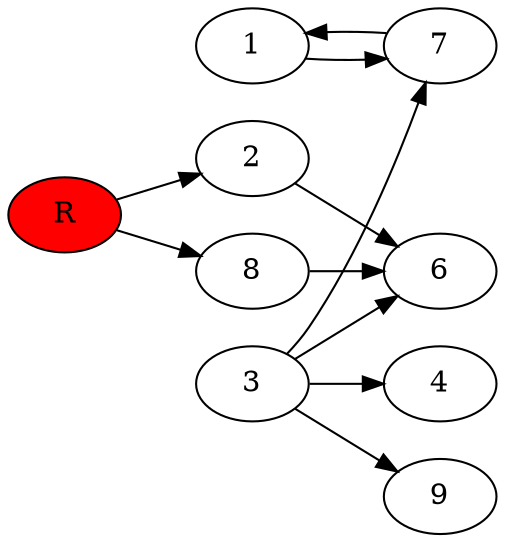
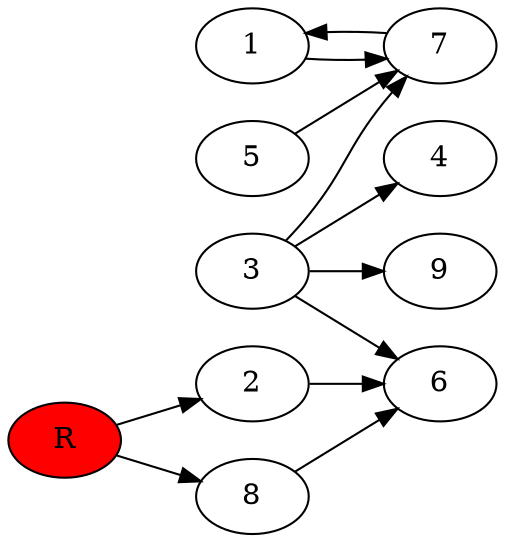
node "5": added
